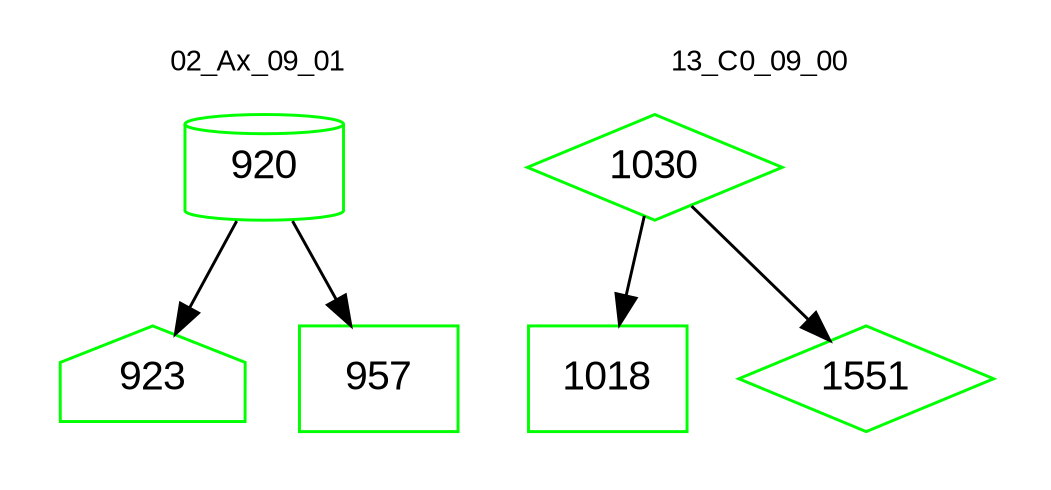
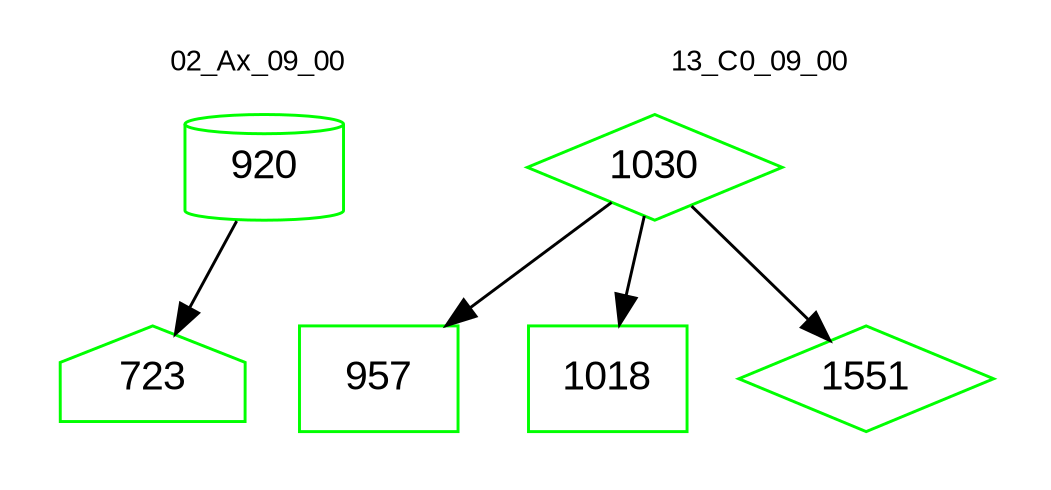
cluster "02_Ax_09_01": label "02_Ax_09_01" -> "02_Ax_09_00"
edge "920" -> "957": now "1030" -> "957"
node "923": label "923" -> "723"
